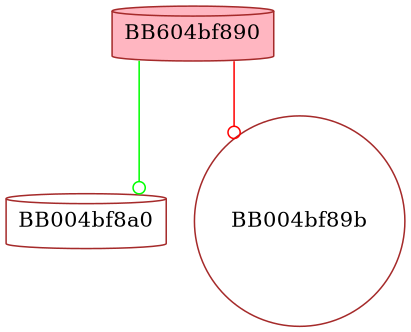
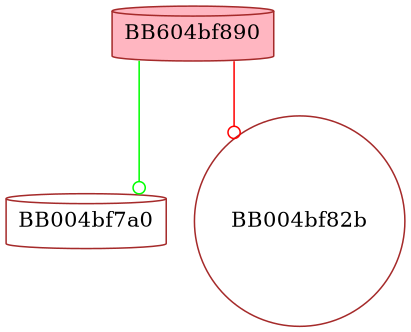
node "BB004bf8a0": label "BB004bf8a0" -> "BB004bf7a0"
node "BB004bf89b": label "BB004bf89b" -> "BB004bf82b"
